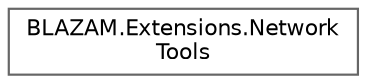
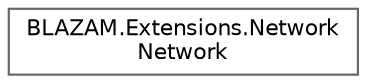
node "BLAZAM.Extensions.Network Tools": label "BLAZAM.Extensions.Network Tools" -> "BLAZAM.Extensions.Network Network"
